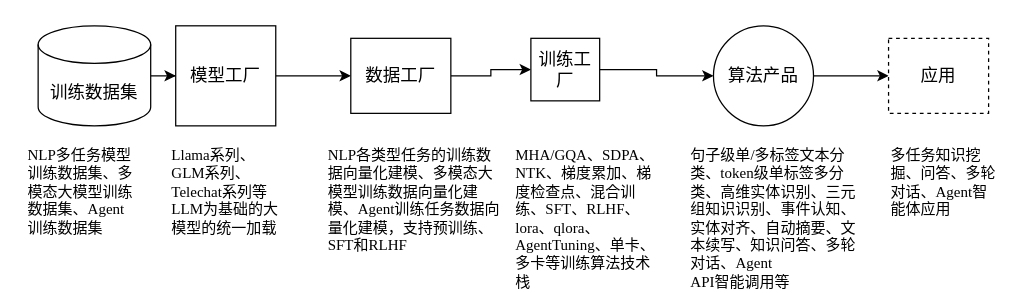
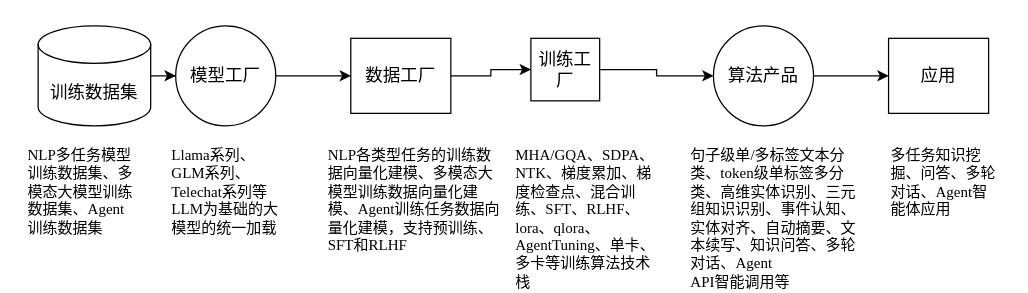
node "模型工厂": shape rectangle -> ellipse
node "应用": style dashed -> solid
